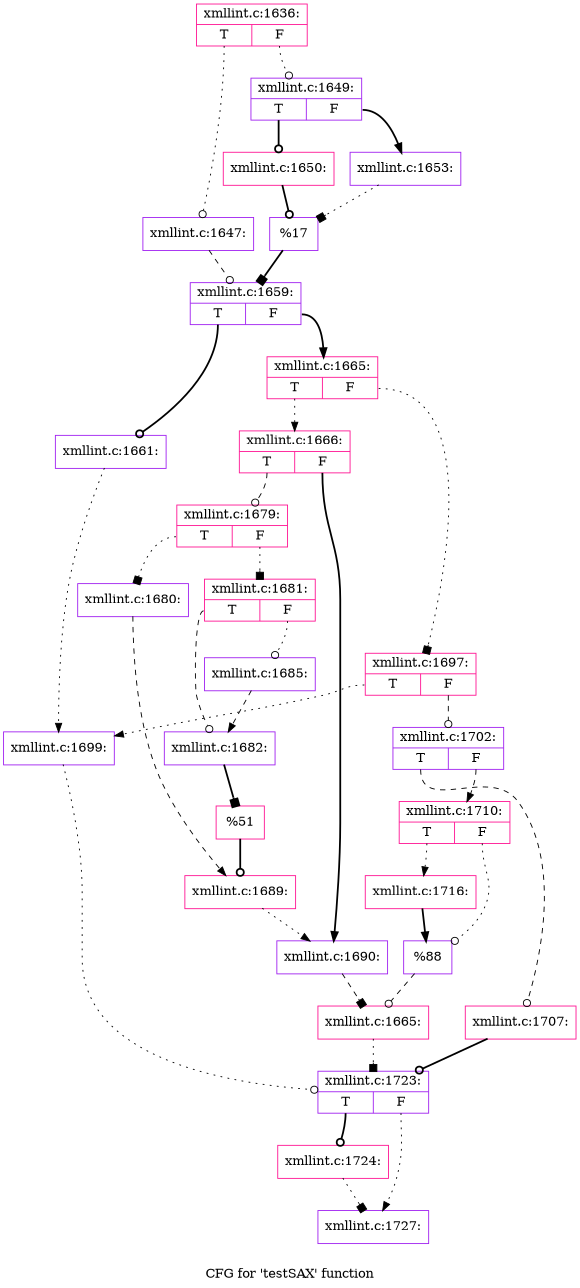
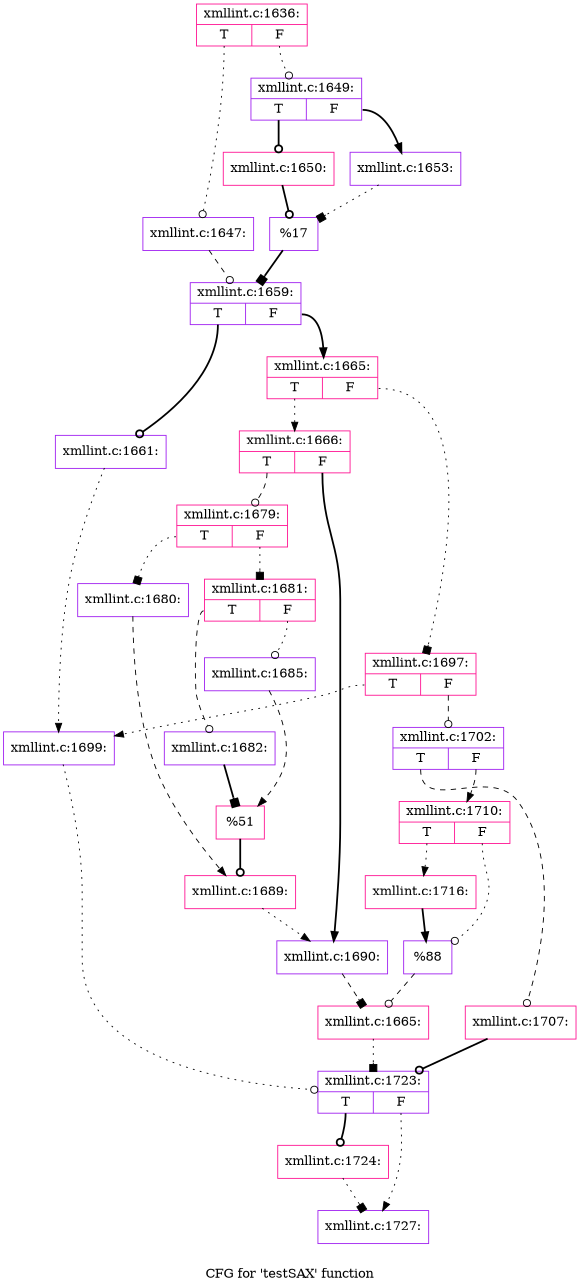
edge "xmllint.c:1685:" -> "xmllint.c:1682:": now "xmllint.c:1685:" -> "%51"
